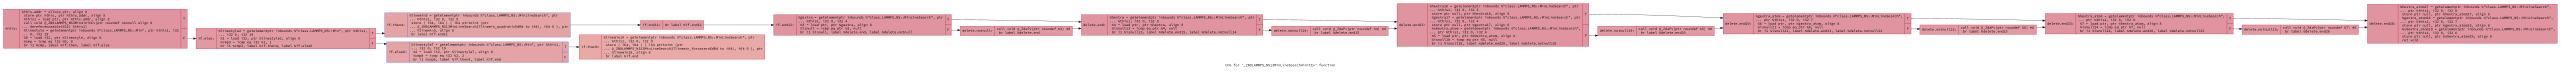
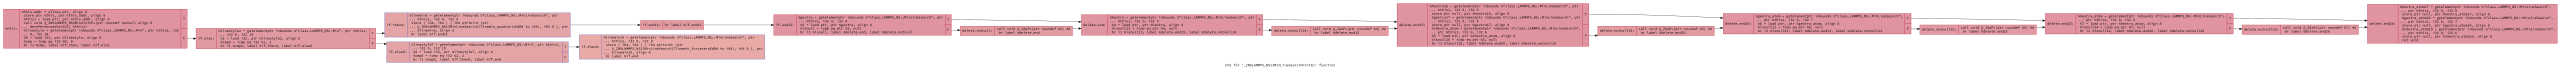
node "if.then9:": color #b70d28ff -> #3d50c3ff
